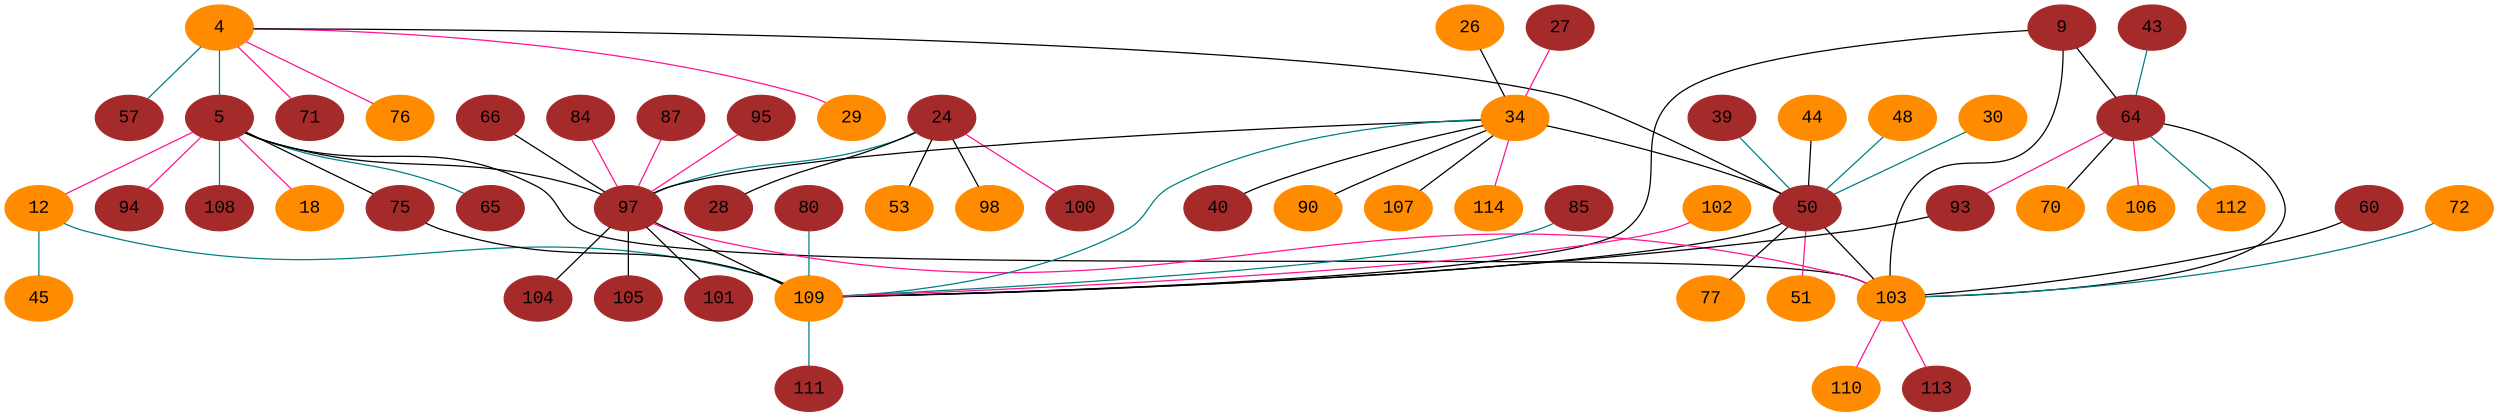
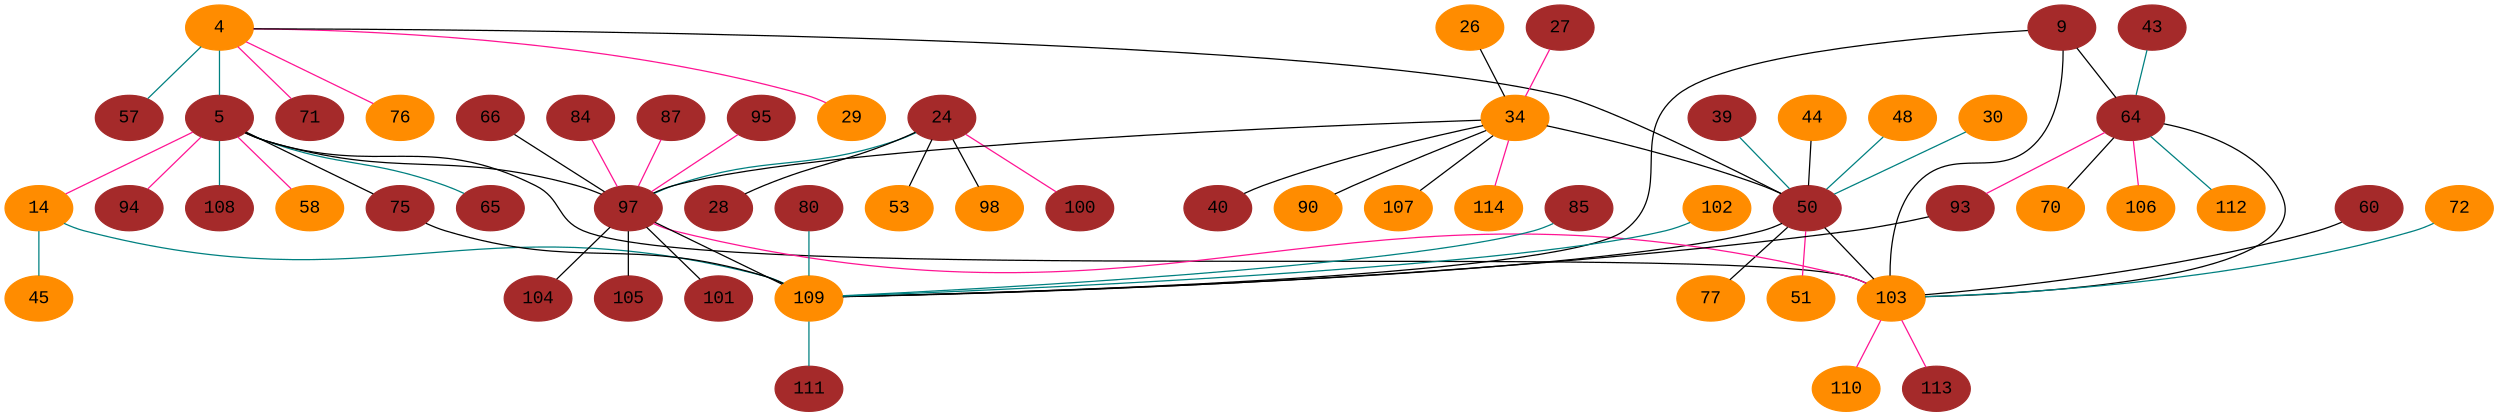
edge "34" -- "109": removed
node "12": label "12" -> "14"
node "18": label "18" -> "58"
edge "102" -- "109": color deeppink -> teal
